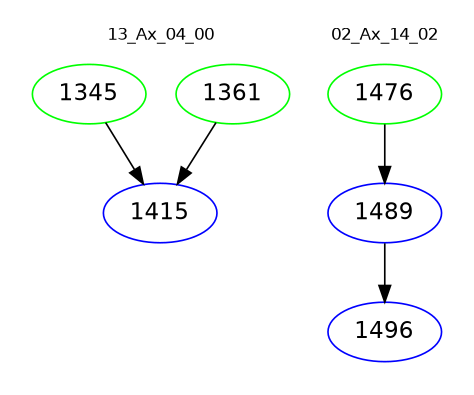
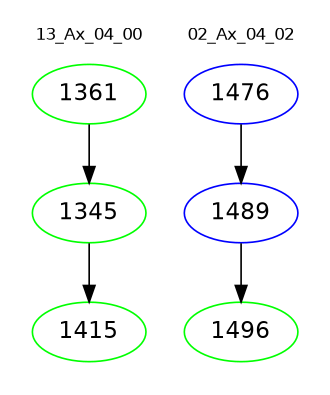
cluster "02_Ax_14_02": label "02_Ax_14_02" -> "02_Ax_04_02"
node "1476": color green -> blue
edge "1361" -> "1415": now "1361" -> "1345"
node "1415": color blue -> green
node "1496": color blue -> green
